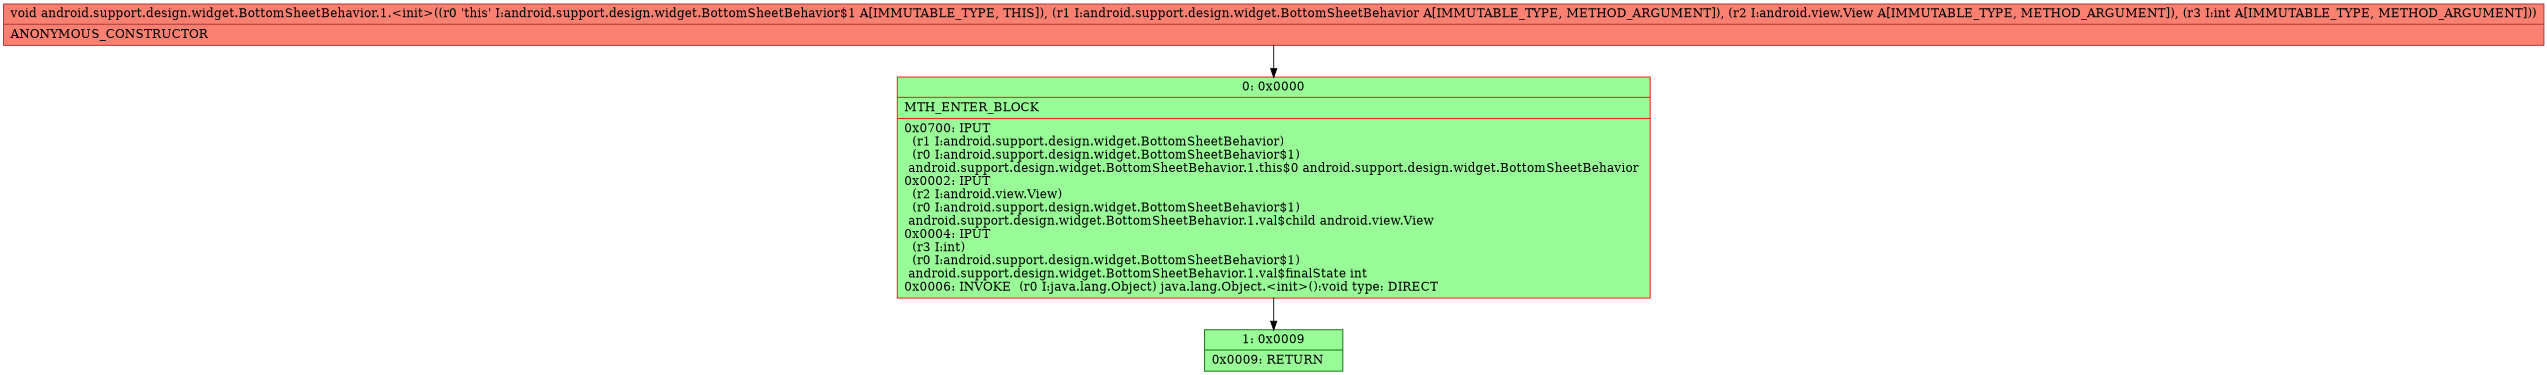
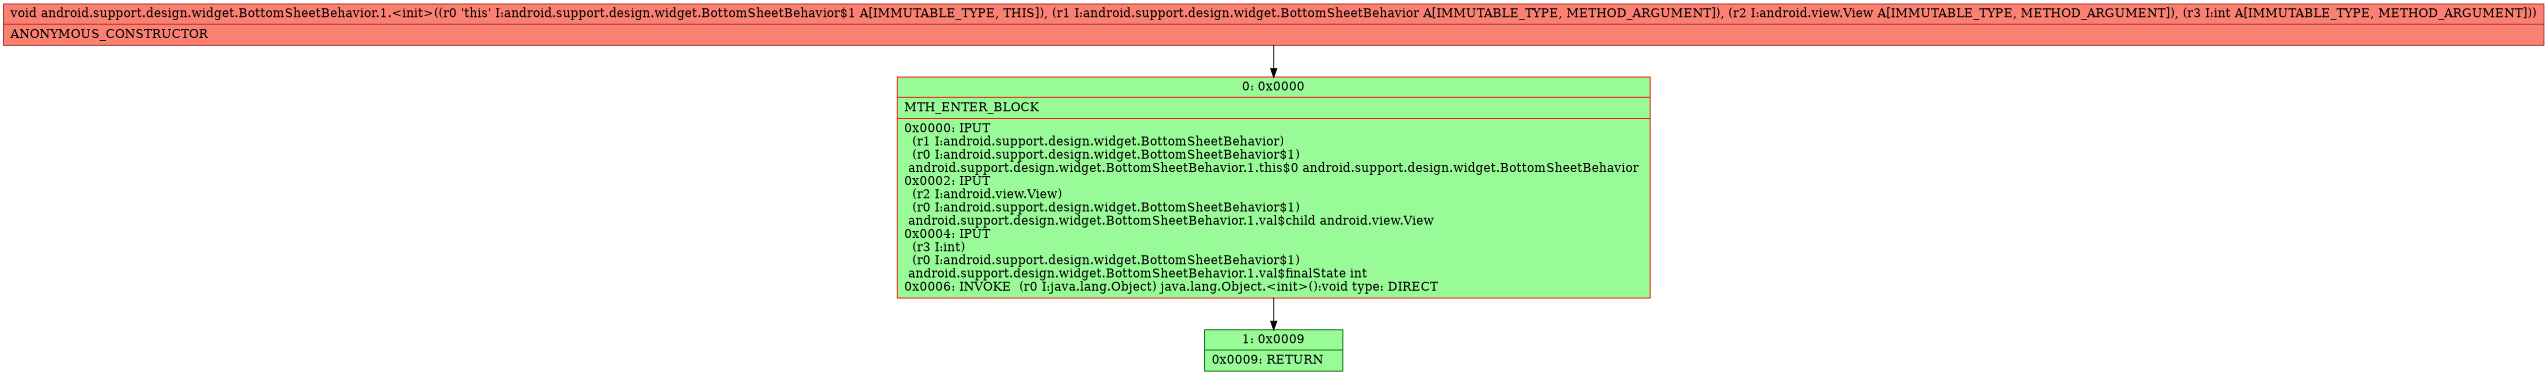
node "0: 0x0000": text "0x0700: IPUT" -> "0x0000: IPUT"
